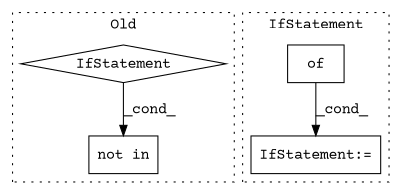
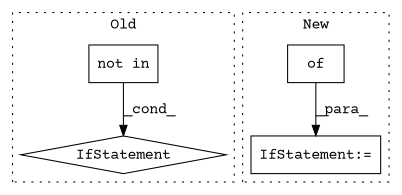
cluster "IfStatement": label "IfStatement" -> "New"
edge "IfStatement" -> "not in": reversed
edge "of" -> "IfStatement:=": label "_cond_" -> "_para_"
